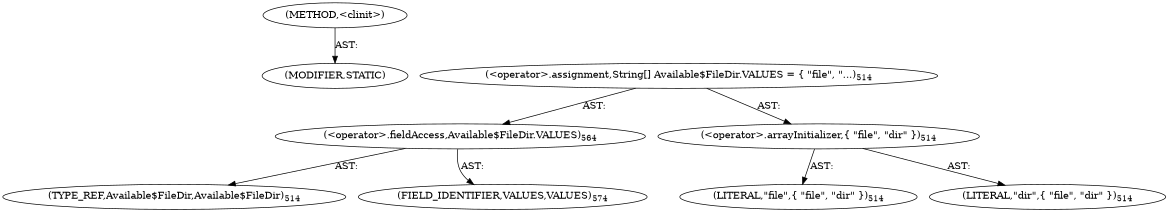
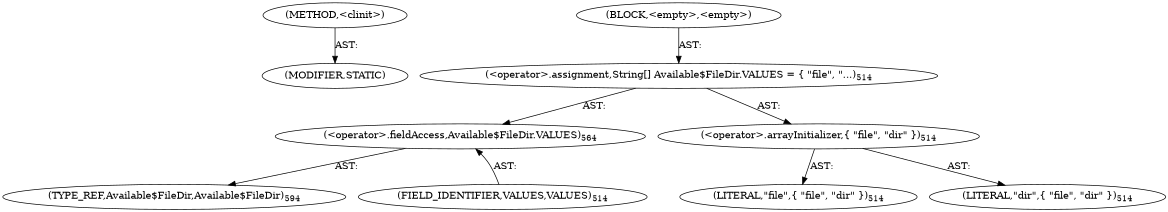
node "(BLOCK,<empty>,<empty>)": added
edge "(<operator>.fieldAccess,Available$FileDir.VALUES)" -> "(FIELD_IDENTIFIER,VALUES,VALUES)": reversed
node "(TYPE_REF,Available$FileDir,Available$FileDir)": text "514" -> "594"
node "(FIELD_IDENTIFIER,VALUES,VALUES)": text "574" -> "514"
